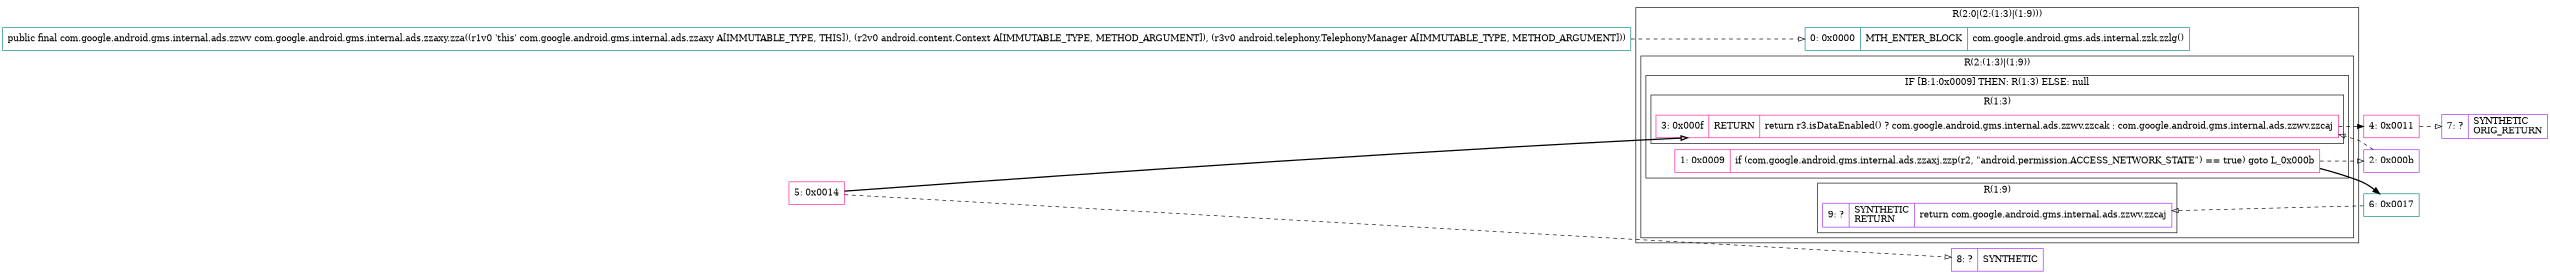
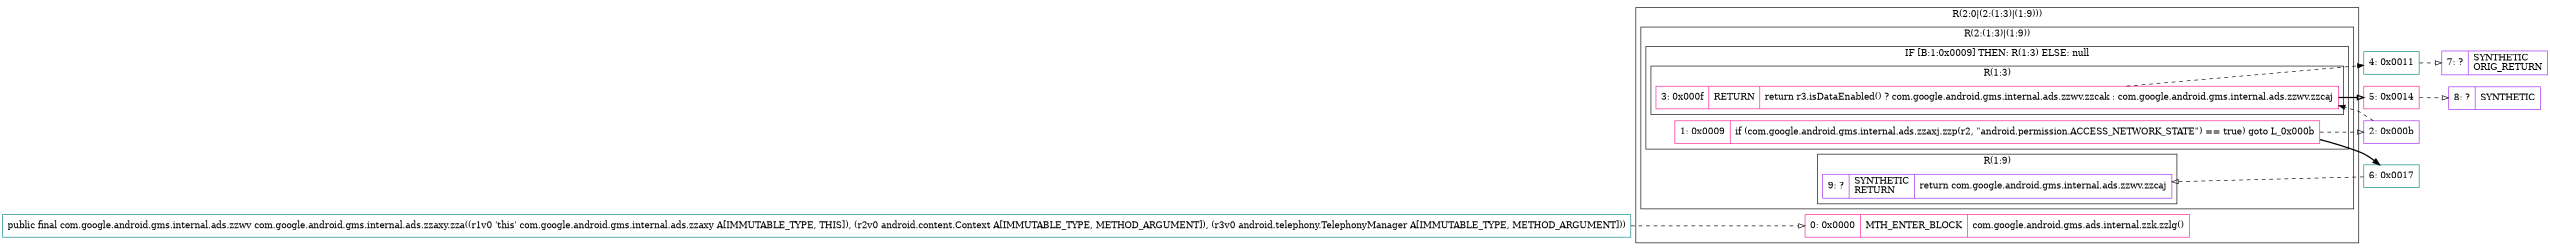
node "0: 0x0000": color teal -> deeppink
node "4: 0x0011": color deeppink -> teal
edge "2: 0x000b" -> "3: 0x000f": arrowhead onormal -> normal
edge "5: 0x0014" -> "3: 0x000f": reversed
